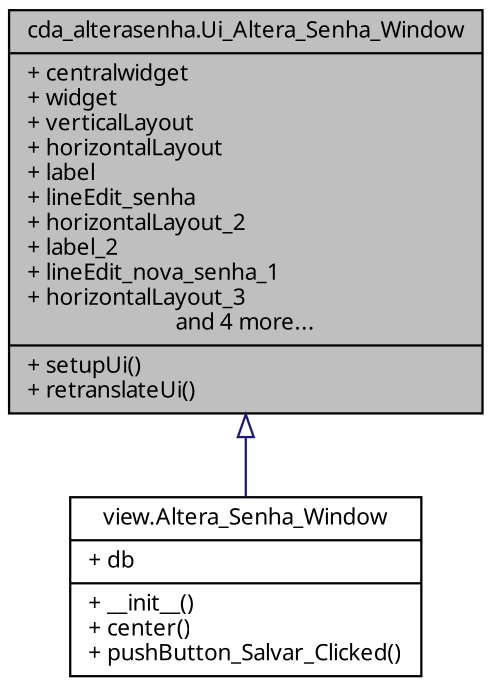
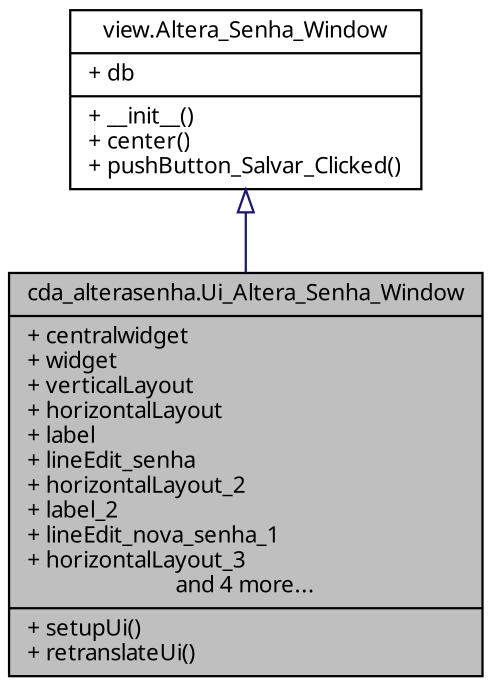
edge "view.Altera_Senha_Window" -> "cda_alterasenha.Ui_Altera_Senha_Window": reversed
